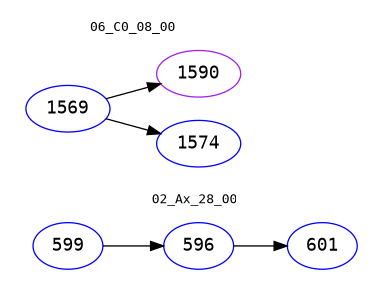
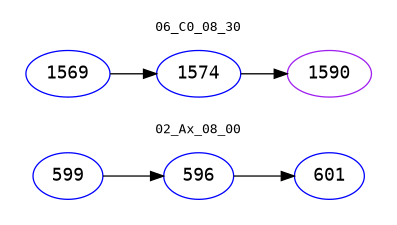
cluster "06_C0_08_00": label "06_C0_08_00" -> "06_C0_08_30"
edge "1569" -> "1590": now "1574" -> "1590"
cluster "02_Ax_28_00": label "02_Ax_28_00" -> "02_Ax_08_00"
